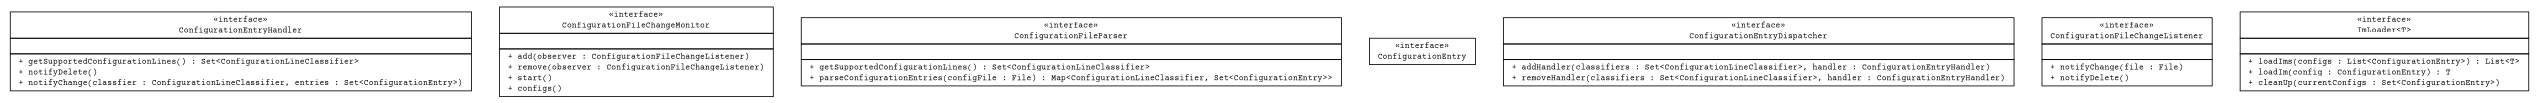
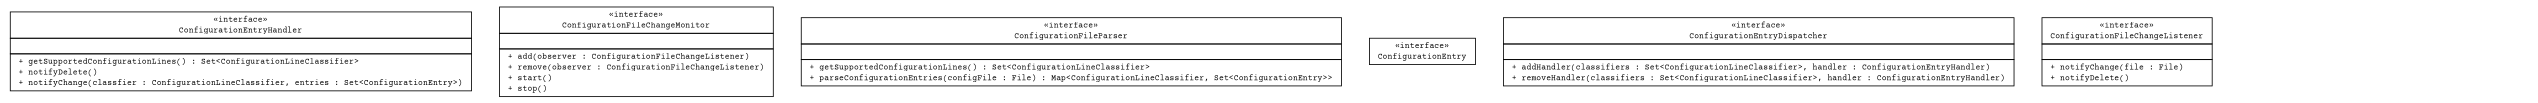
node "ImLoader<T>": removed
node "ConfigurationFileChangeMonitor": text "+ configs()" -> "+ stop()"
